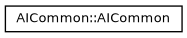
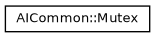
node "AICommon::AICommon": label "AICommon::AICommon" -> "AICommon::Mutex"
